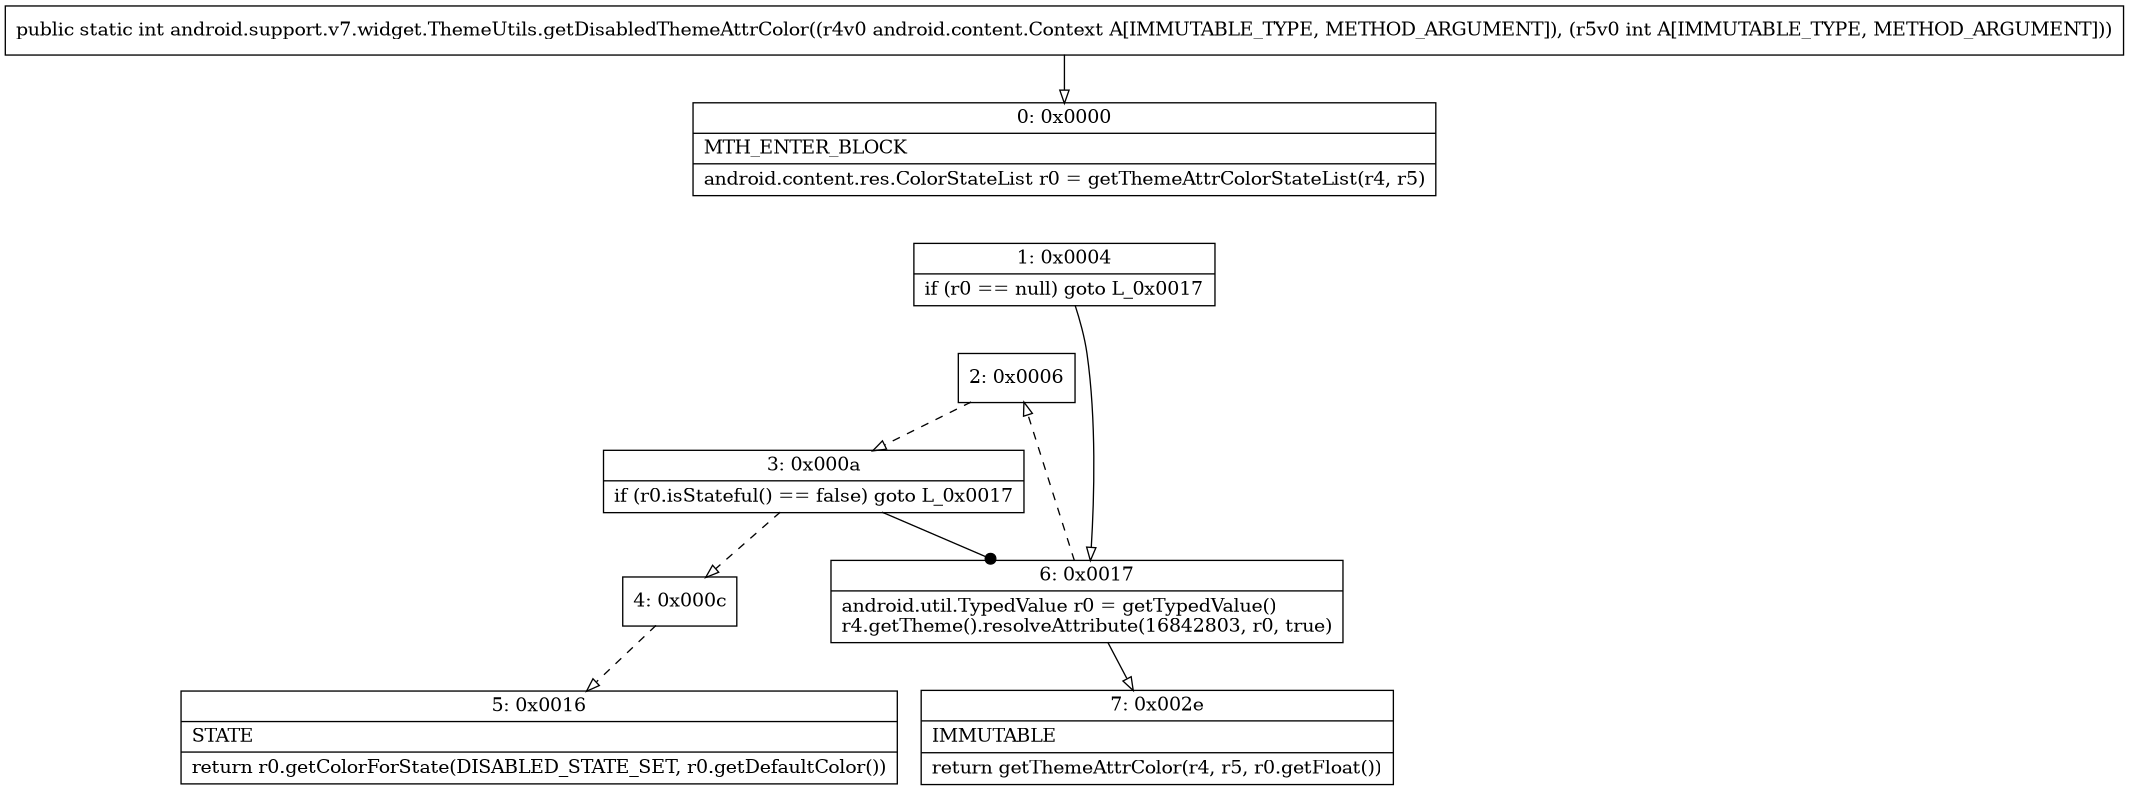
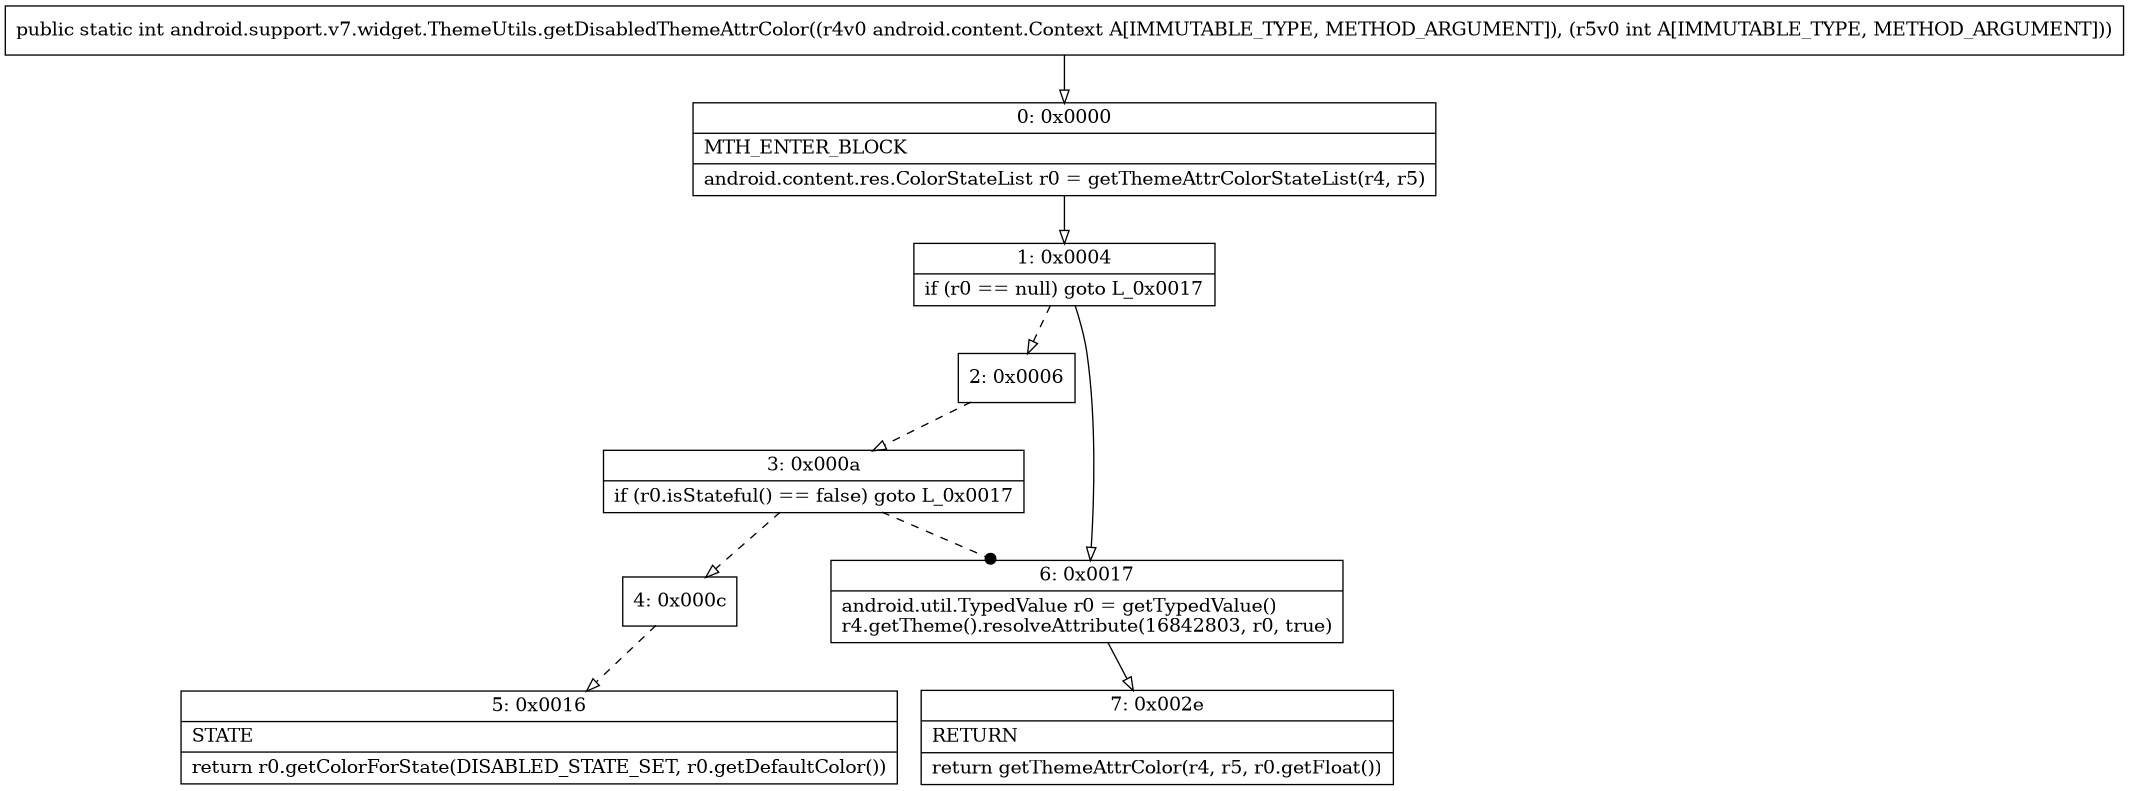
edge "0: 0x0000" -> "1: 0x0004": added
edge "6: 0x0017" -> "2: 0x0006": now "1: 0x0004" -> "2: 0x0006"
edge "3: 0x000a" -> "6: 0x0017": style solid -> dashed
node "7: 0x002e": text "IMMUTABLE" -> "RETURN"
